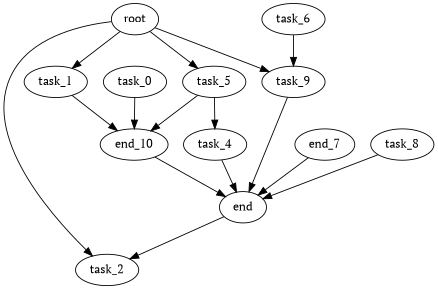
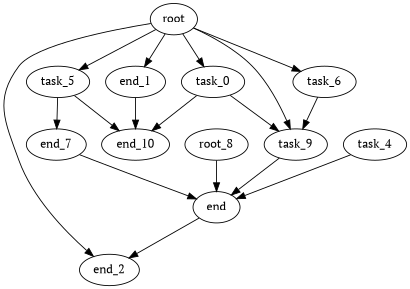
edge "root" -> "task_0": added
edge "root" -> "task_6": added
node "task_1": label "task_1" -> "end_1"
edge "task_5" -> "task_4": now "task_5" -> "end_7"
edge "task_0" -> "task_9": added
node "task_8": label "task_8" -> "root_8"
edge "end_10" -> "end": removed
node "task_2": label "task_2" -> "end_2"
